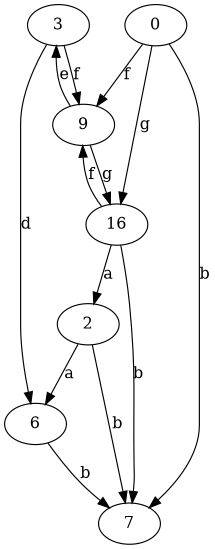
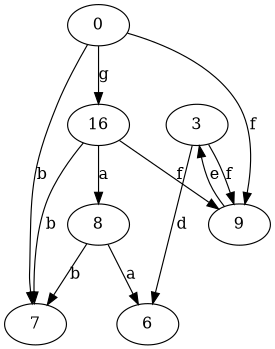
edge "9" -> "16": removed, label "g"
node "2": label "2" -> "8"
edge "6" -> "7": removed, label "b"
